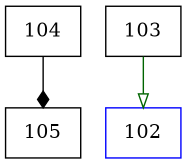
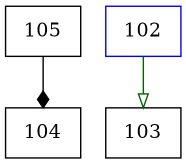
edge "104" -> "105": reversed
edge "103" -> "102": reversed
